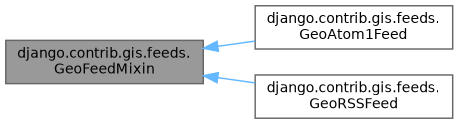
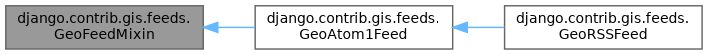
edge "django.contrib.gis.feeds. GeoRSSFeed" -> "django.contrib.gis.feeds. GeoFeedMixin": now "django.contrib.gis.feeds. GeoRSSFeed" -> "django.contrib.gis.feeds. GeoAtom1Feed"
